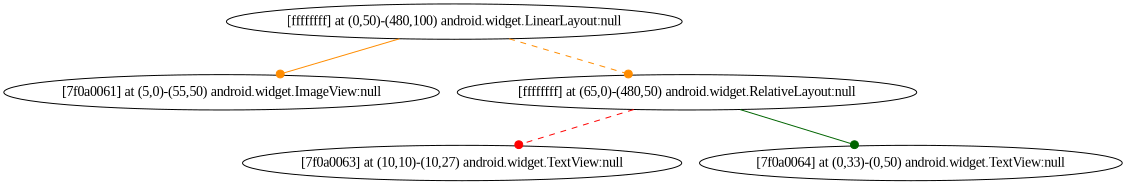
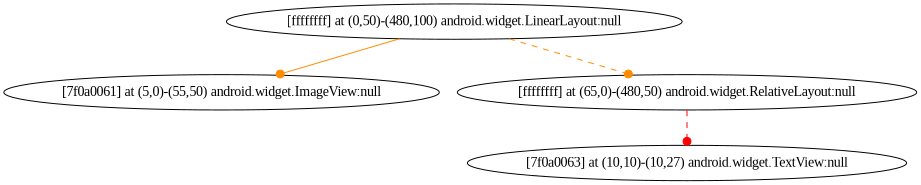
node "[7f0a0064] at (0,33)-(0,50) android.widget.TextView:null": removed
